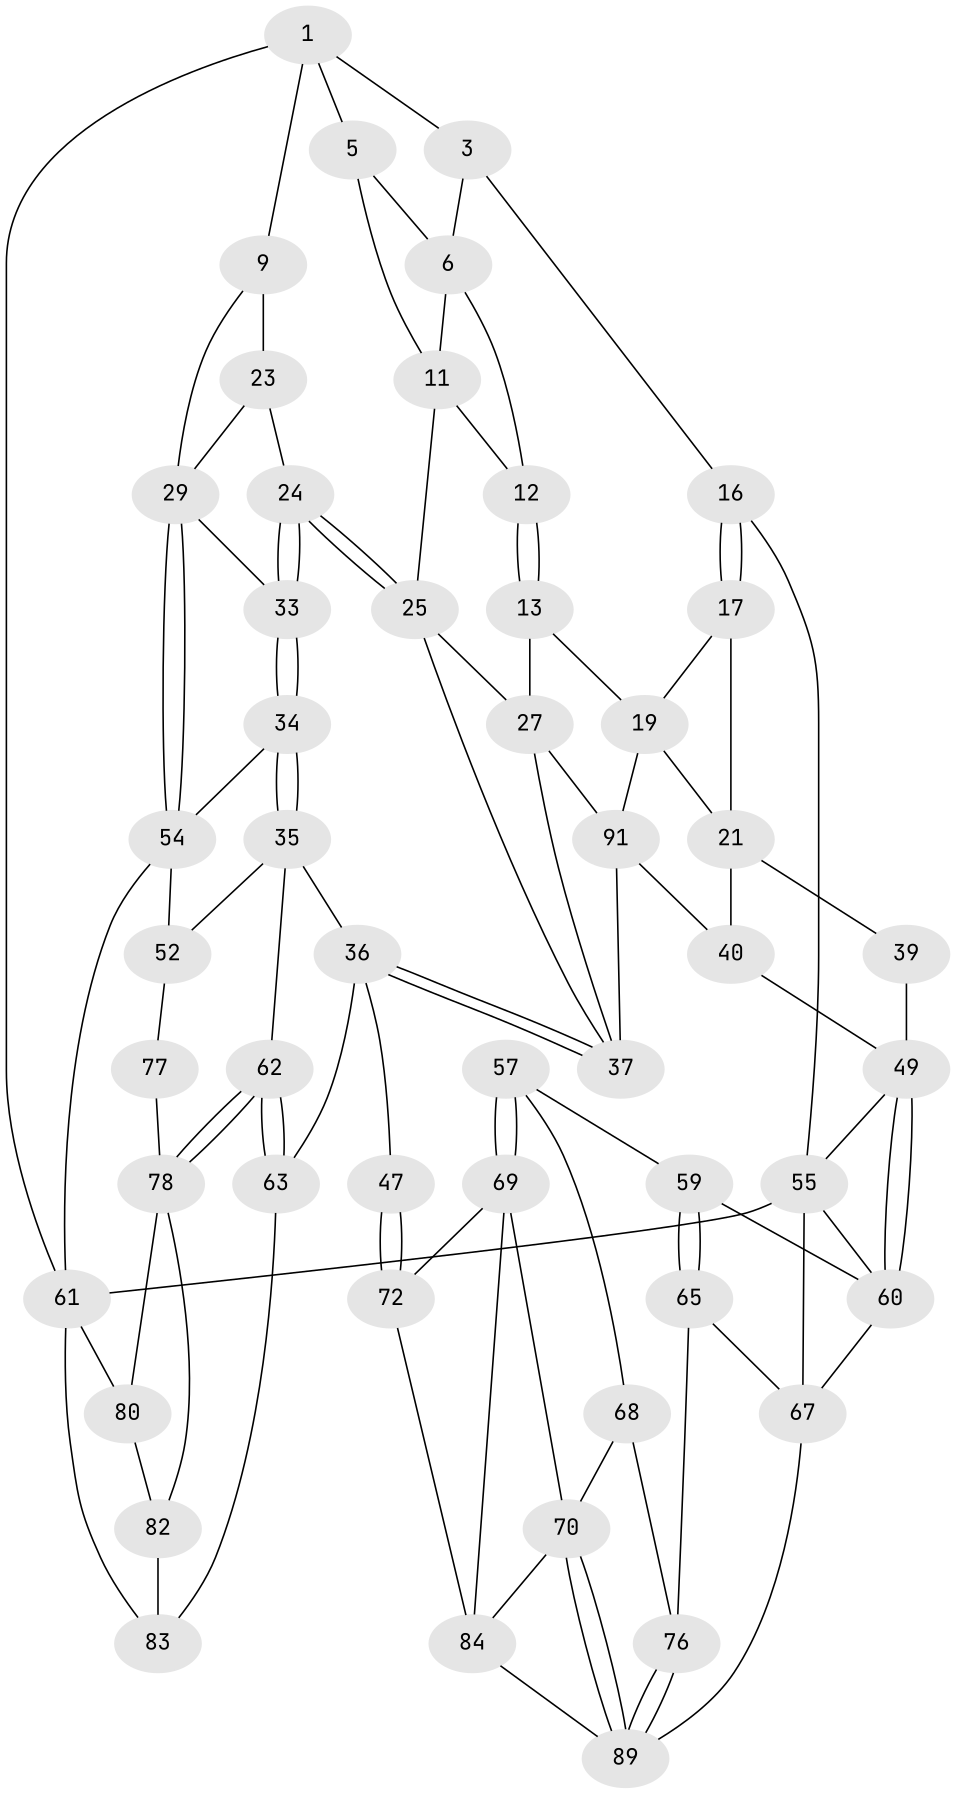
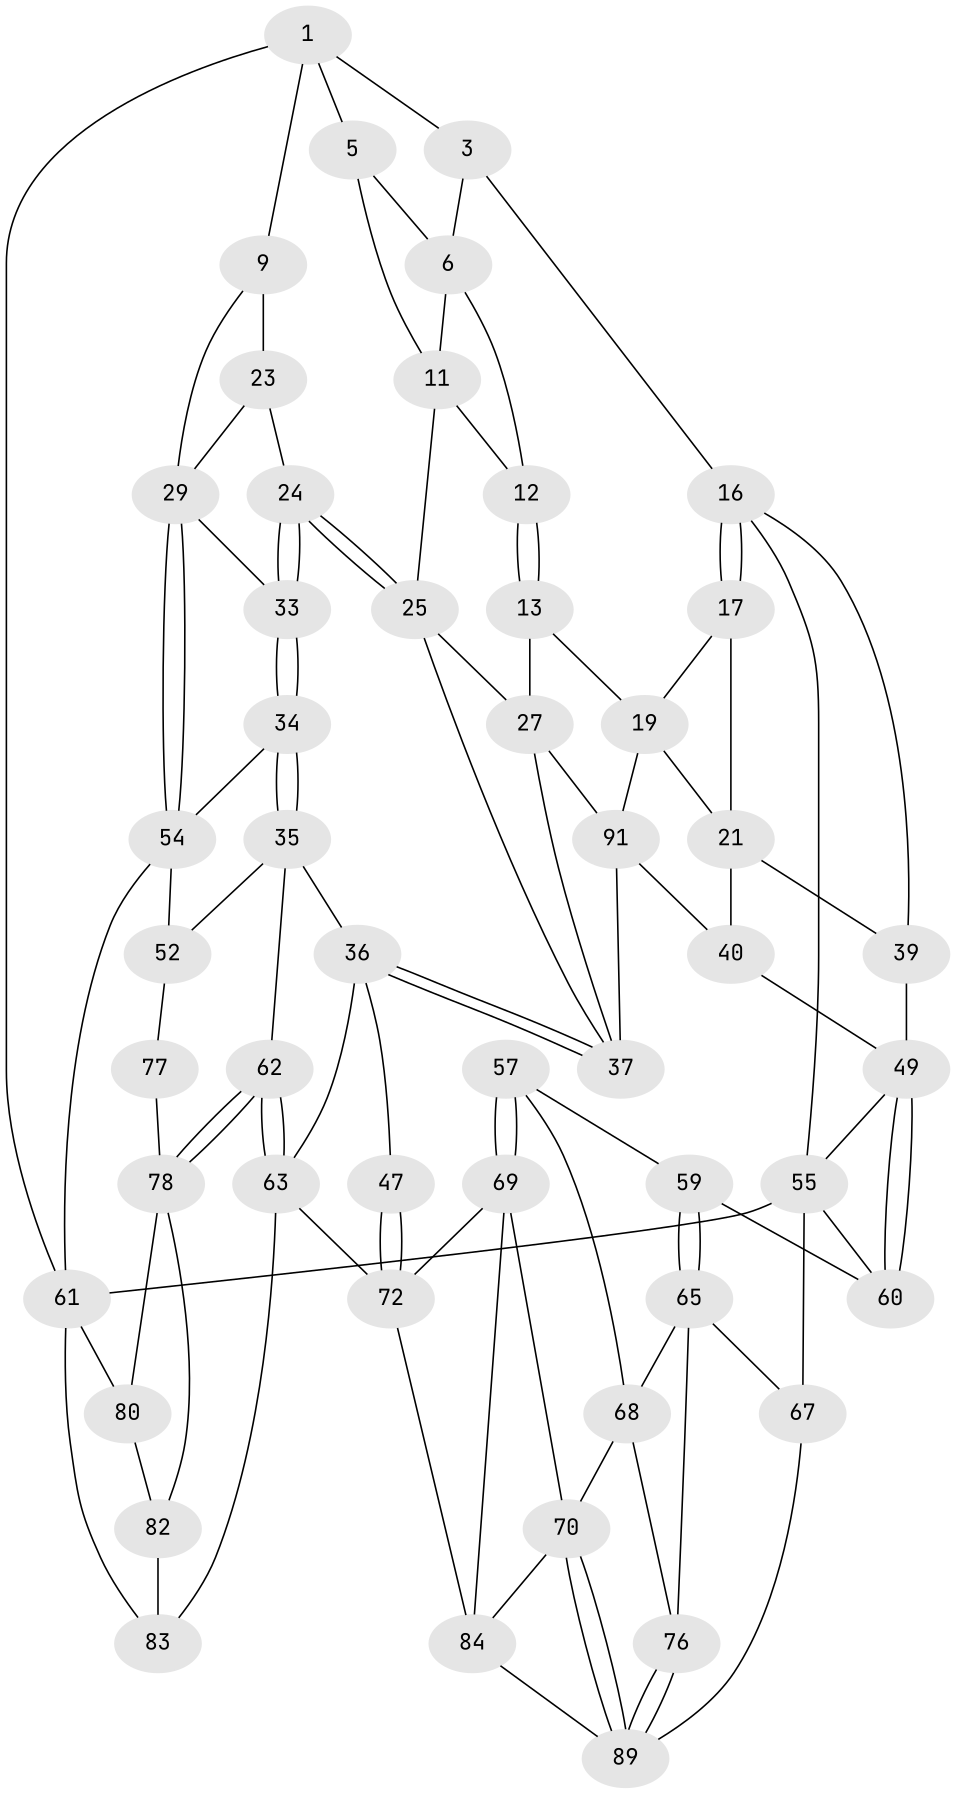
edge "16" -- "39": added
edge "63" -- "72": added
edge "60" -- "67": removed
edge "65" -- "68": added
